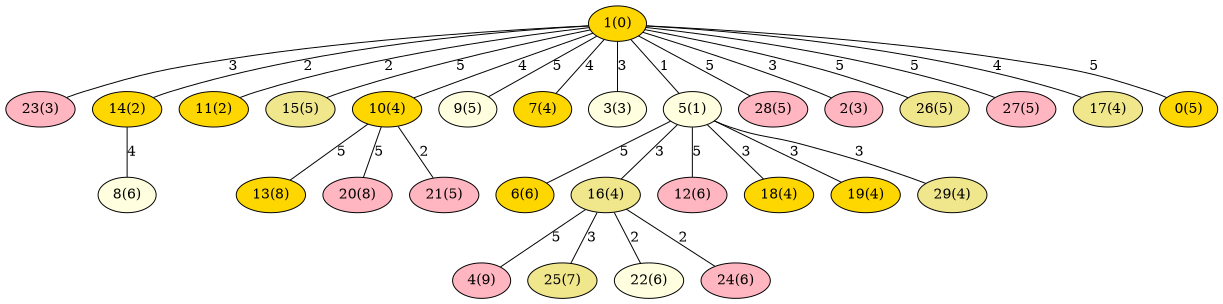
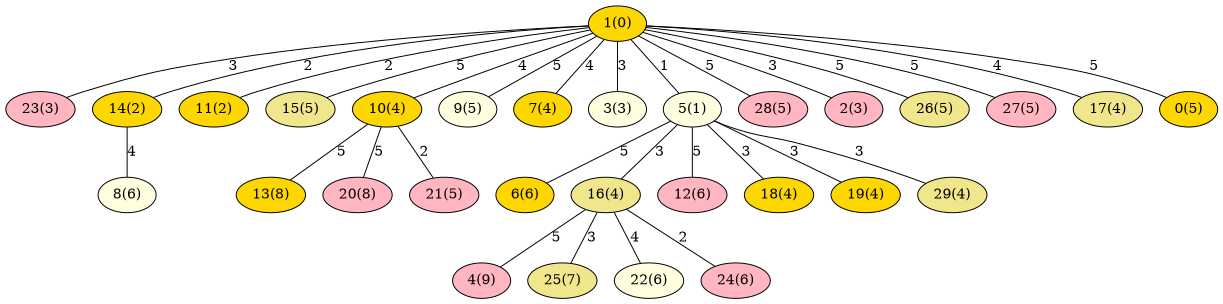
edge "16(4)" -- "22(6)": label "2" -> "4"
